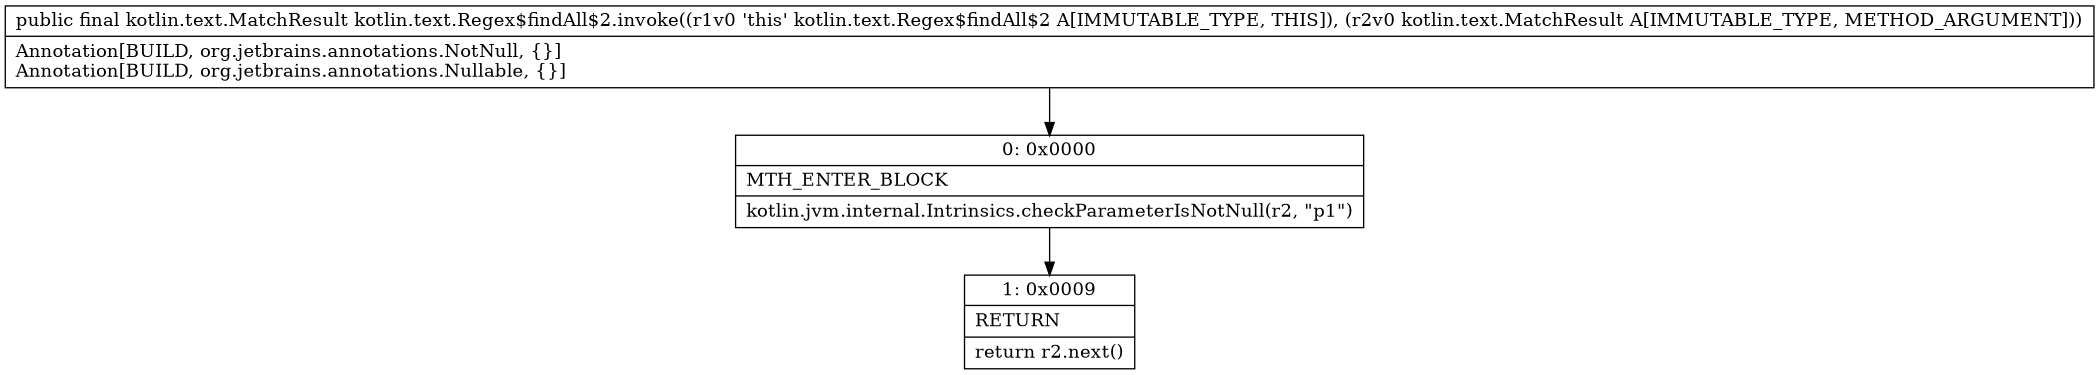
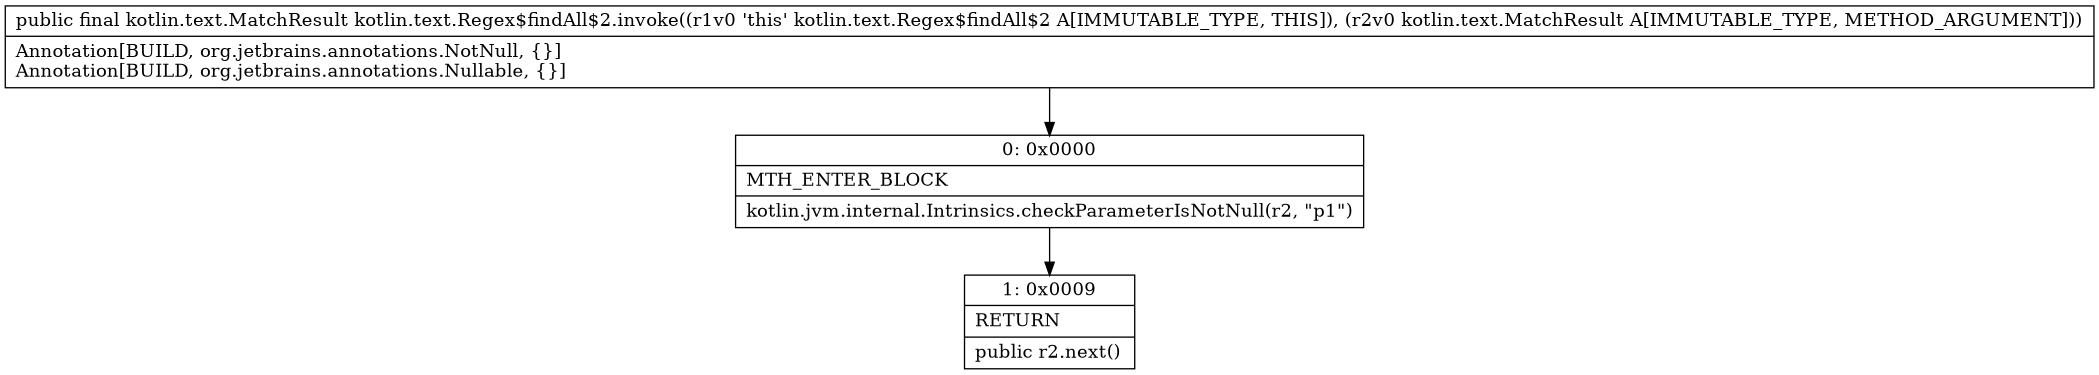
node "1: 0x0009": text "return r2.next()" -> "public r2.next()"
